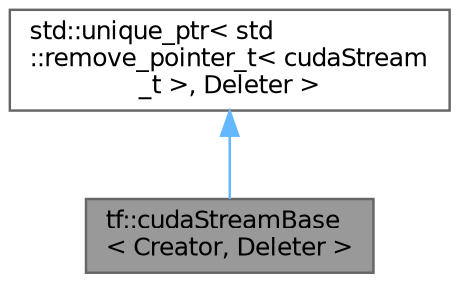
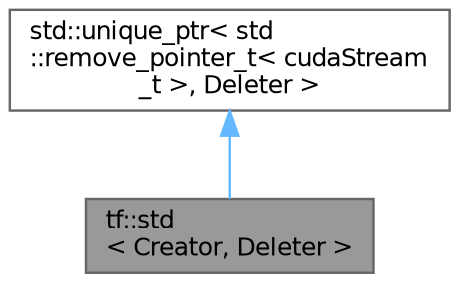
node "tf::cudaStreamBase < Creator, Deleter >": label "tf::cudaStreamBase < Creator, Deleter >" -> "tf::std < Creator, Deleter >"
